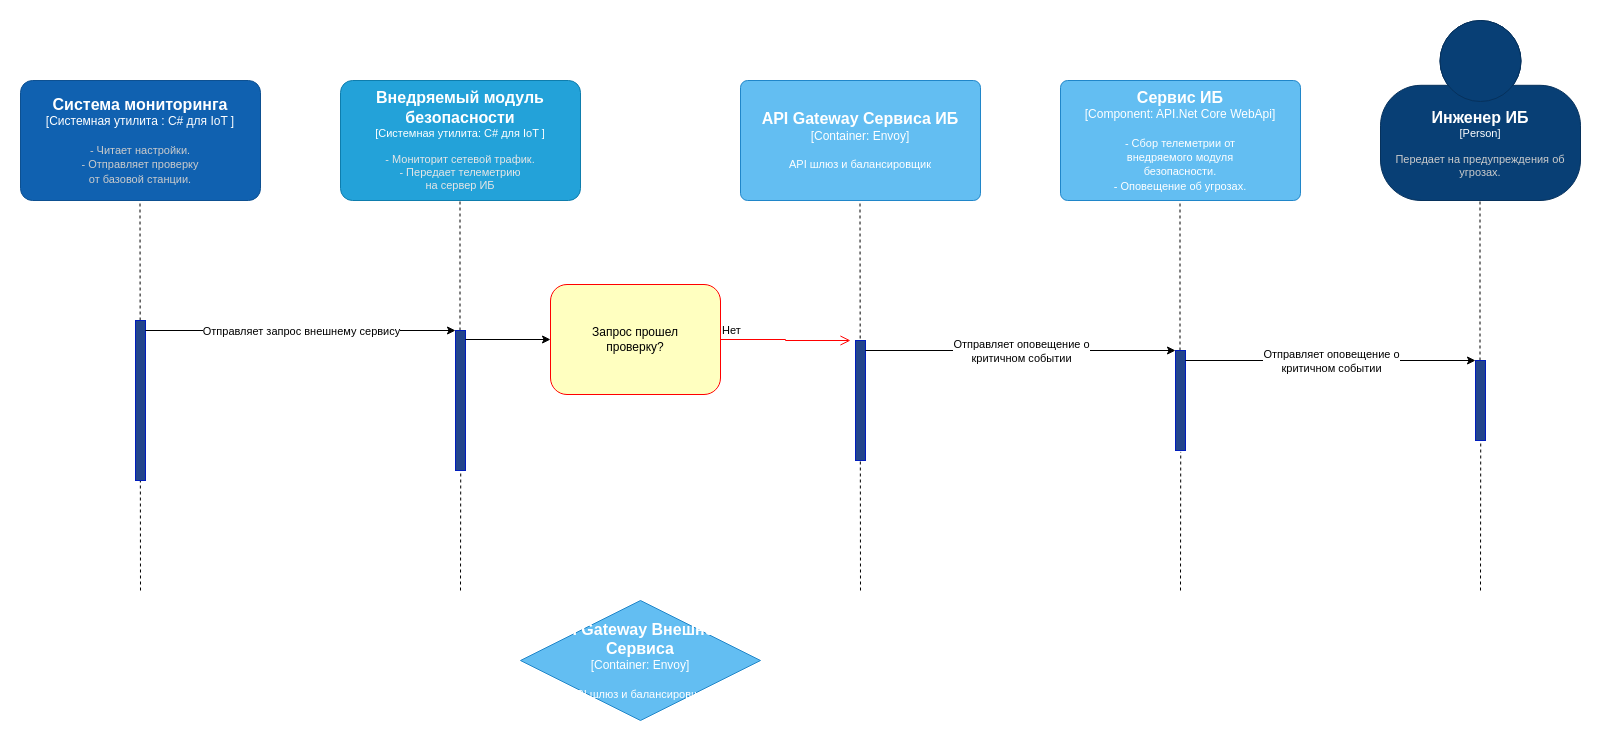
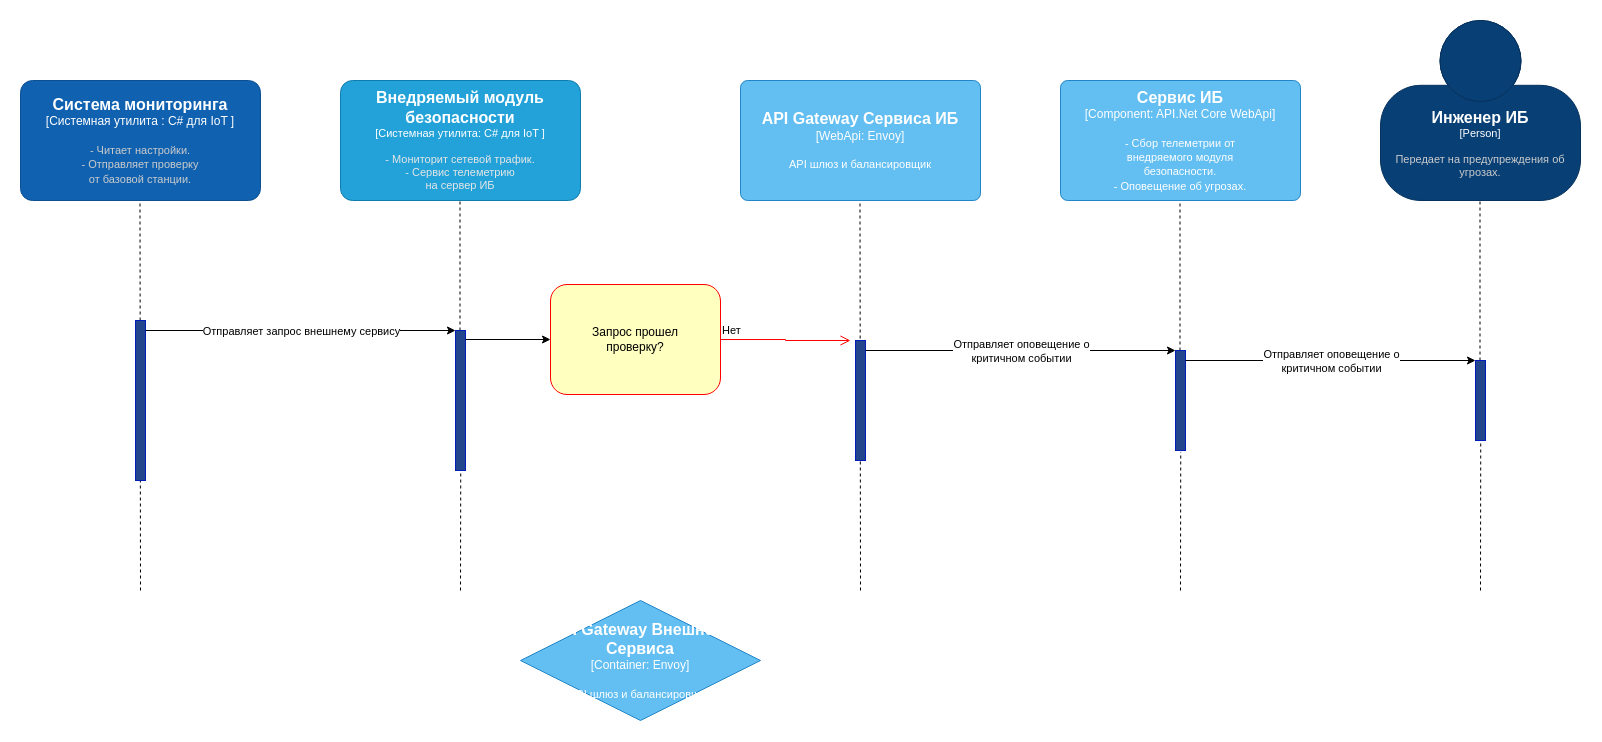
node "Внедряемый модуль безопасности [Системная утилита: C# для IoT ] - Мониторит сетевой трафик. - Передает телеметрию на сервер ИБ": label "Внедряемый модуль безопасности [Системная утилита: C# для IoT ] - Мониторит сетевой трафик. - Передает телеметрию на сервер ИБ" -> "Внедряемый модуль безопасности [Системная утилита: C# для IoT ] - Мониторит сетевой трафик. - Сервис телеметрию на сервер ИБ"
node "API Gateway Cервиса ИБ [Container: Envoy] API шлюз и балансировщик": label "API Gateway Cервиса ИБ [Container: Envoy] API шлюз и балансировщик" -> "API Gateway Cервиса ИБ [WebApi: Envoy] API шлюз и балансировщик"
